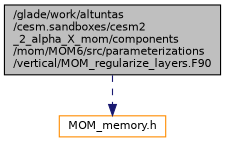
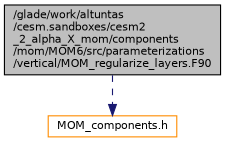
node "MOM_memory.h": label "MOM_memory.h" -> "MOM_components.h"
